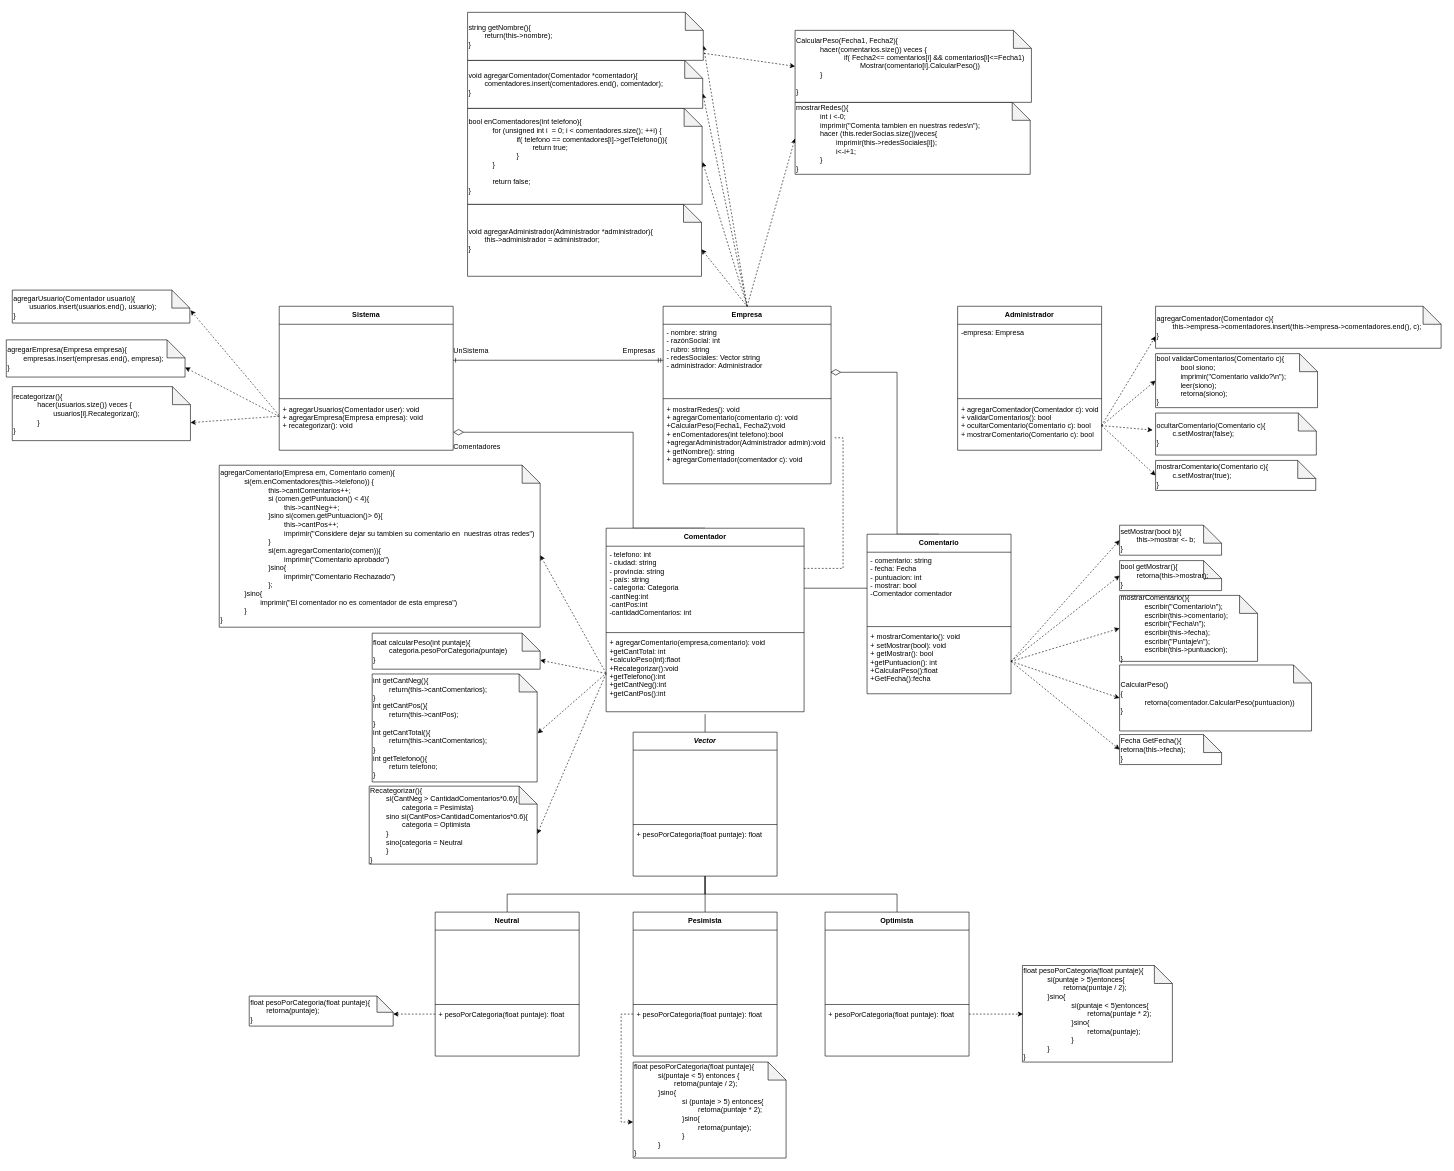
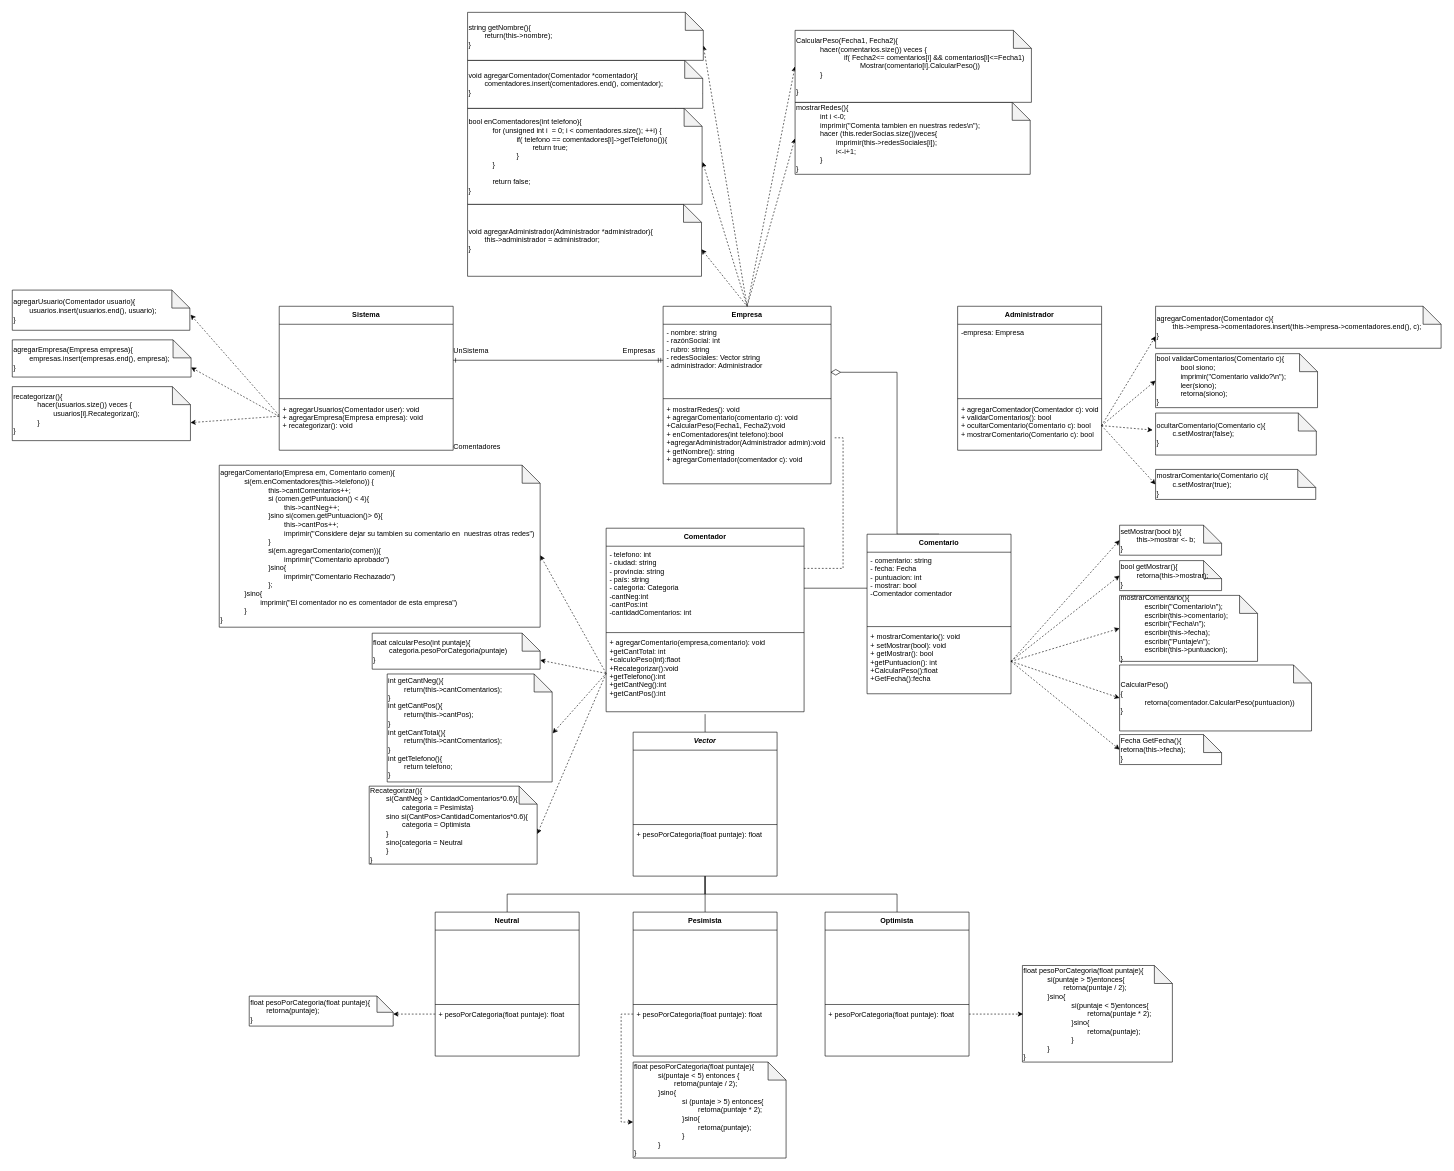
edge "string getNombre(){ return(this->nombre); }" -> "CalcularPeso(Fecha1, Fecha2){ hacer(comentarios.size()) veces { if( Fecha2<= comentarios[i] && comentarios[i]<=Fecha1) Mostrar(comentario[i].CalcularPeso()) } }": now "Empresa" -> "CalcularPeso(Fecha1, Fecha2){ hacer(comentarios.size()) veces { if( Fecha2<= comentarios[i] && comentarios[i]<=Fecha1) Mostrar(comentario[i].CalcularPeso()) } }"
edge "Empresa" -> "void agregarComentador(Comentador *comentador){ comentadores.insert(comentadores.end(), comentador); }": now "bool enComentadores(int telefono){ for (unsigned int i = 0; i < comentadores.size(); ++i) { if( telefono == comentadores[i]->getTelefono()){ return true; } } return false; }" -> "void agregarComentador(Comentador *comentador){ comentadores.insert(comentadores.end(), comentador); }"
node "agregarUsuario(Comentador usuario){ usuarios.insert(usuarios.end(), usuario); }": size 178x33 -> 178x40
node "agregarEmpresa(Empresa empresa){ empresas.insert(empresas.end(), empresa); }": moved (96, 359) -> (102, 359)
edge "Comentador" -> "+ agregarUsuarios(Comentador user): void + agregarEmpresa(Empresa empresa): void + recategorizar(): void": removed
node "mostrarComentario(Comentario c){ c.setMostrar(true); }": moved (1236, 476) -> (1236, 485)
node "int getCantNeg(){ return(this->cantComentarios); } int getCantPos(){ return(this->cantPos); } int getCantTotal(){ return(this->cantComentarios); } int getTelefono(){ return telefono; }": moved (455, 728) -> (470, 728)
